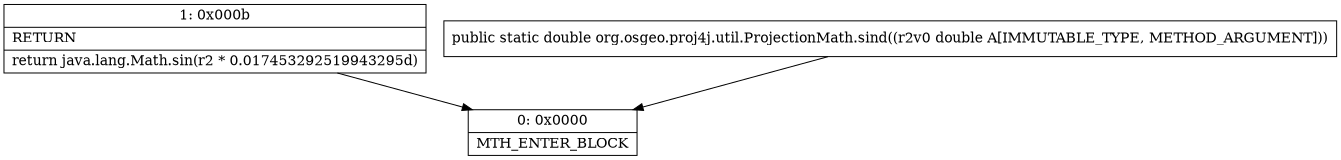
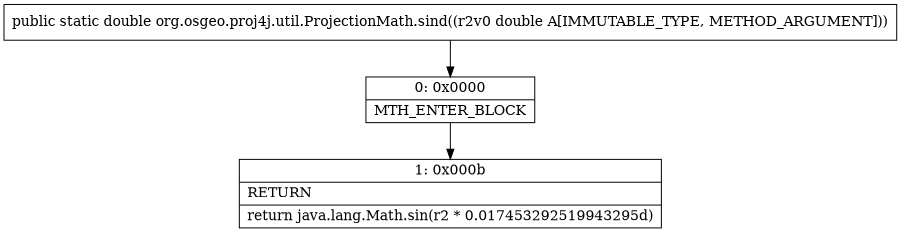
edge "1: 0x000b" -> "0: 0x0000": reversed
